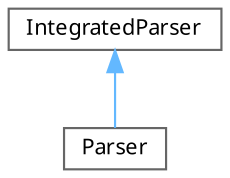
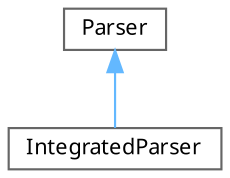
edge "Parser" -> "IntegratedParser": reversed
